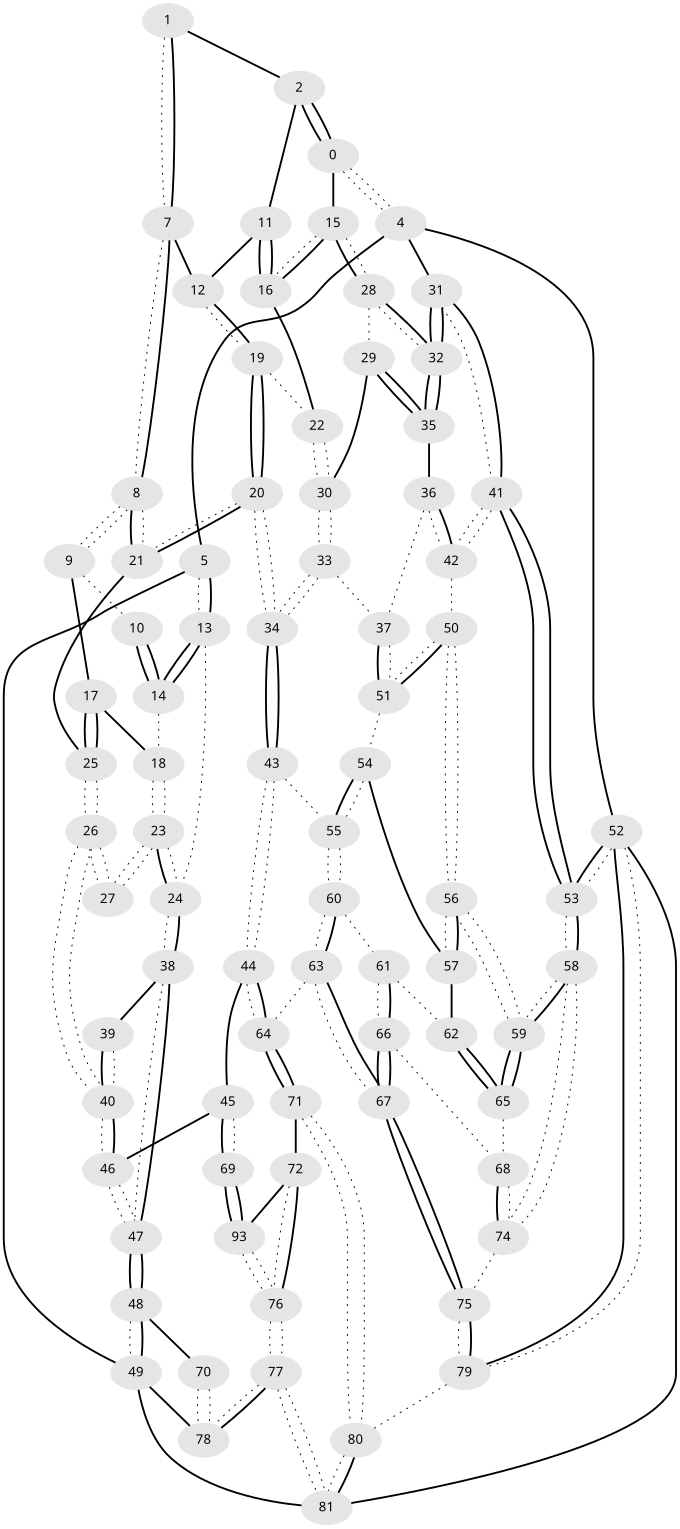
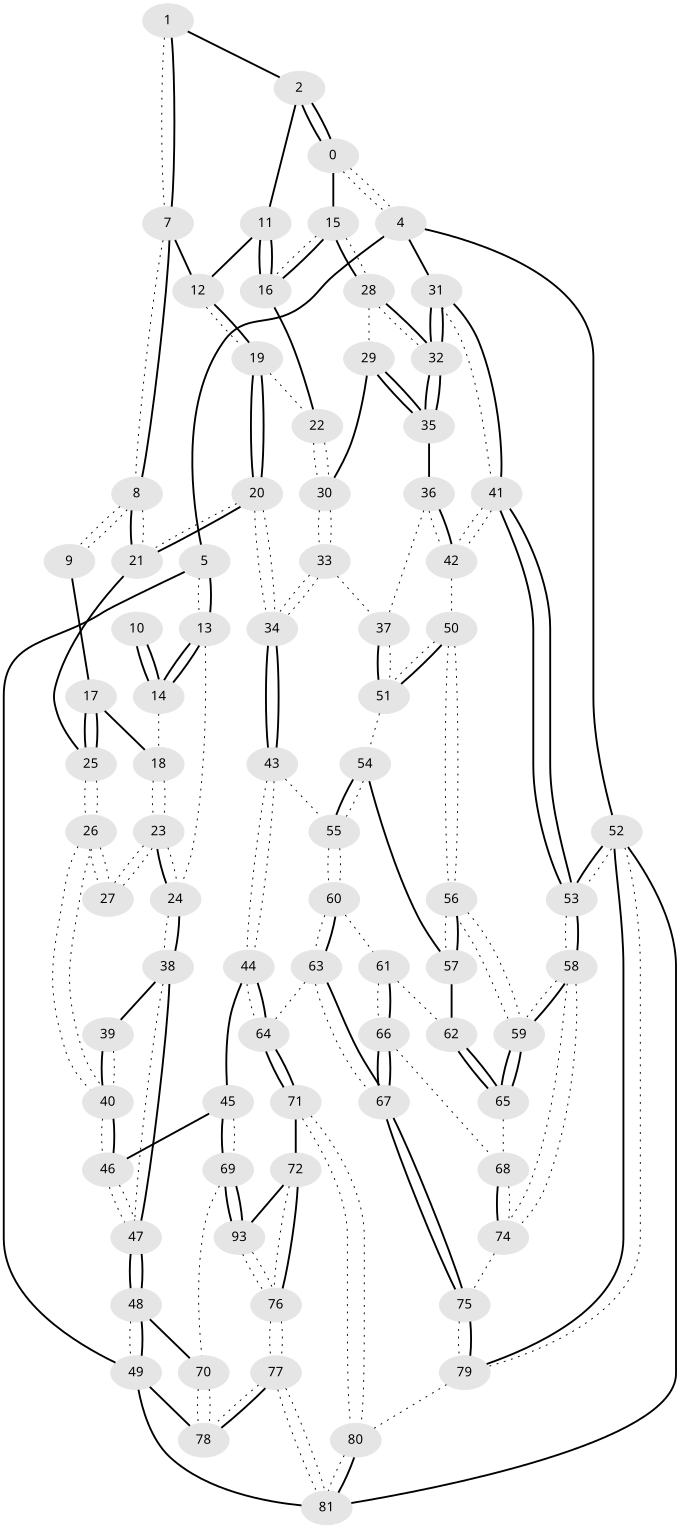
edge "9" -- "10": removed
edge "69" -- "70": added
